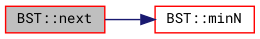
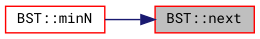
edge "BST::next" -> "BST::minN": reversed
